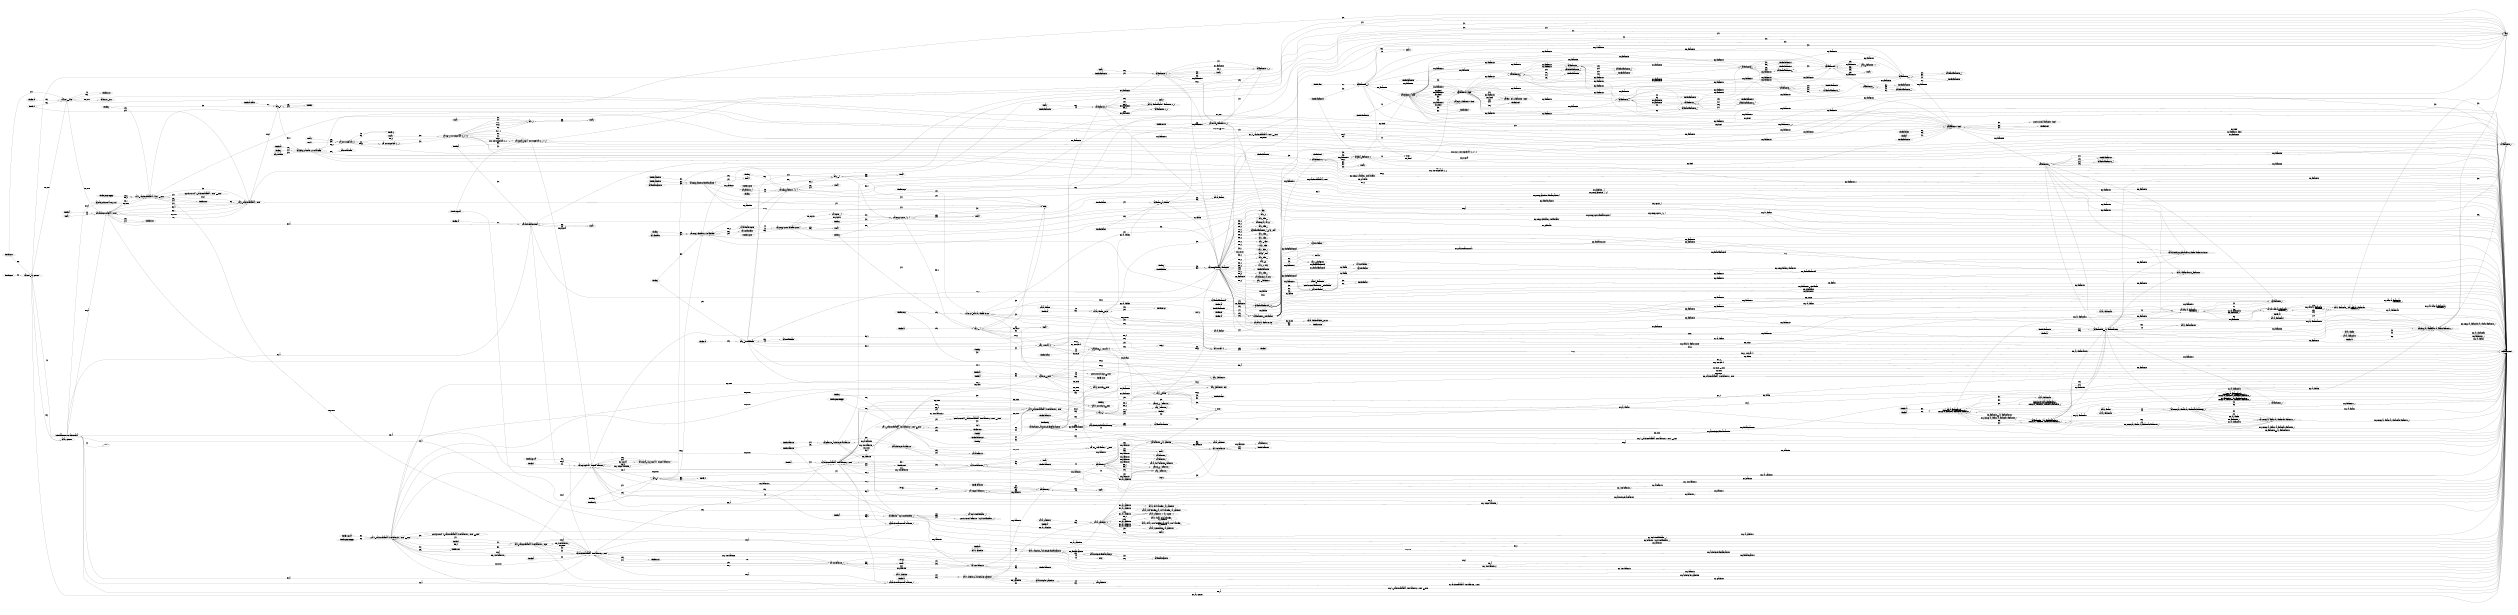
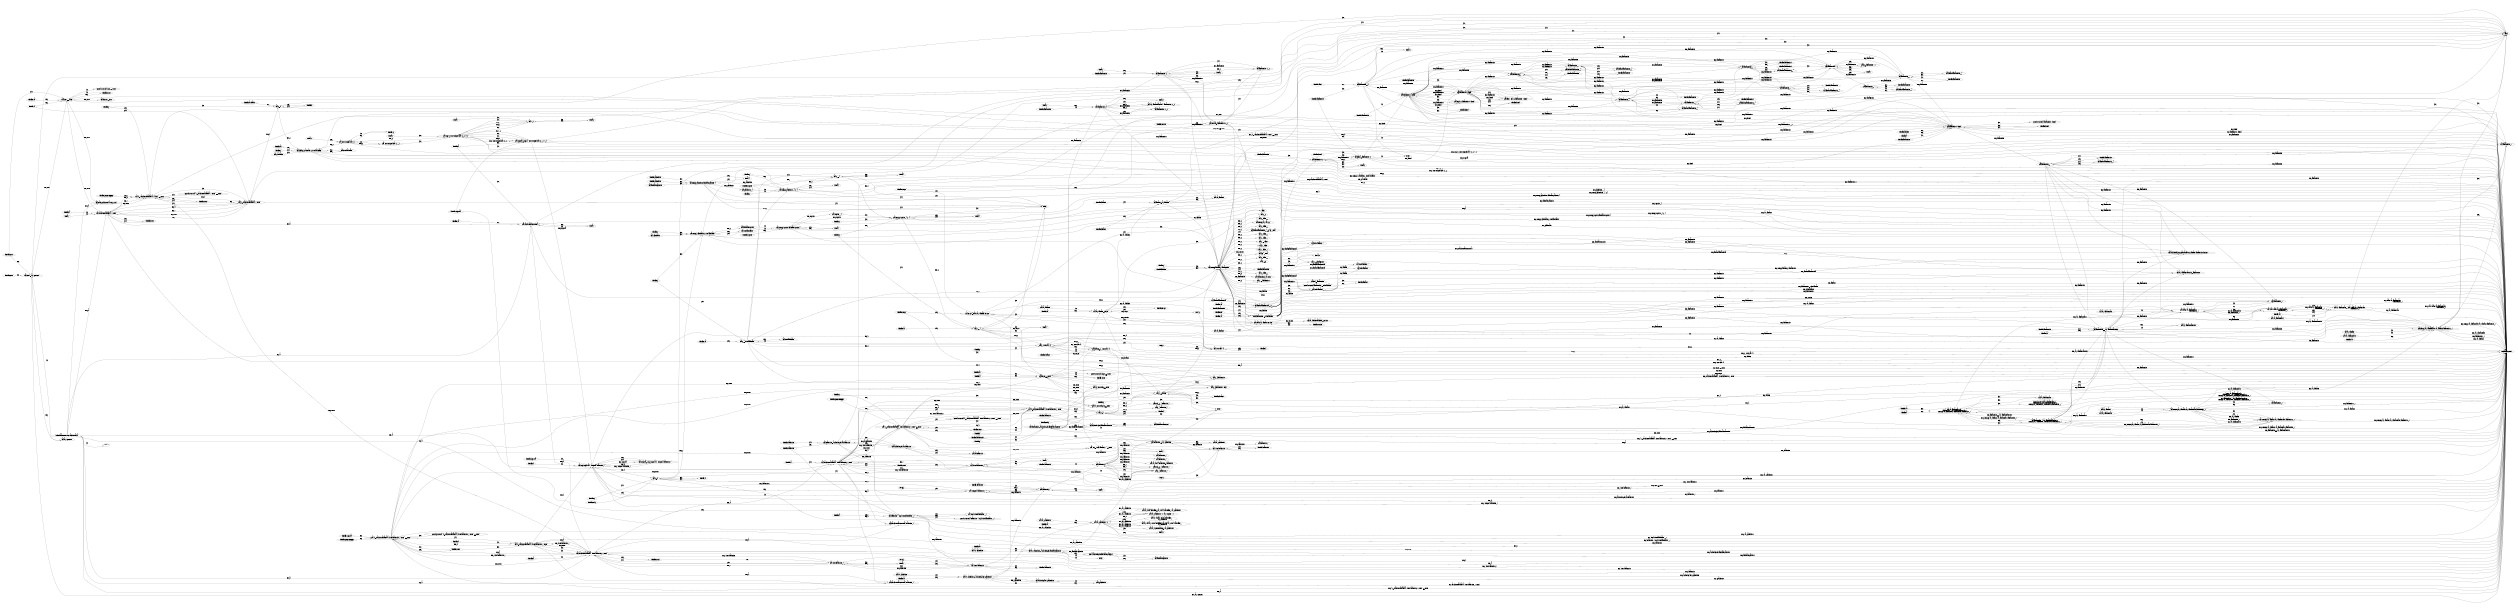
edge "(Call,filename_size = 0)" -> "(Call,filename_size >> 1)": label "DDG: rar_header.size" -> "DDG: filename_size"
node "(ControlStructure,if (sconv == NULL))": added
node "1000247": removed
edge "(Call,sconv == NULL)" -> "(Call,read_symlink_stored(a, entry, sconv))": added, label "DDG: sconv"
edge "(Call,sizeof(rar_header))" -> "(Call,memcpy(&rar_header, p, sizeof(rar_header)))": added, label "AST:"
edge "(Call,memcpy(&file_header, p, sizeof(file_header)))" -> "(Call,memcpy(packed_size + 4, p, 4))": now "(Call,memcpy(packed_size, file_header.pack_size, 4))" -> "(Call,memcpy(packed_size + 4, p, 4))"
node "(Call,__archive_cursor_ahead(a, 7, NULL))": label "(Call,__archive_cursor_ahead(a, 7, NULL))" -> "(Call,__archive_read_ahead(a, 7, NULL))"
node "(Call,start_header.unp_size)": label "(Call,start_header.unp_size)" -> "(Call,file_header.unp_size)"
edge "(Call,memcpy(filename, p, filename_size))" -> "(Call,filename[filename_size++] = p[cp] + extra)": label "DDG: p" -> "AST: "
edge "(Call,memcpy(filename, p, filename_size))" -> "(Call,p + offset + 1)": label "AST: p" -> "DDG: p"
node "(Call,p + 8 > endp)": removed
node "(Call,filename_size != strlen(filename))": label "(Call,filename_size != strlen(filename))" -> "(Block,filename_size != strlen(filename))"
edge "1001246" -> "(Call,(char*)realloc(rar->filename_save, filename_size + 1))": label "NULL: " -> "AST: "
edge "(Call,newptr = realloc(rar->filename, newsize))" -> "(MethodReturn,RET)": removed, label "DDG: realloc(rar->filename, newsize)"
edge "(Call,rar->filename = newptr)" -> "(MethodReturn,RET)": now "(Call,rar->filename = newptr)" -> "1001246"
edge "(Call,distance = p - (const char *)h)" -> "1000587": now "(Call,distance = p - (const char *)h)" -> "(Call,p - (const char *)h)"
edge "(Call,newptr == NULL)" -> "(Call,rar->sconv_utf8 == NULL)": reversed
node "(Call,file_header.name_size)": label "(Call,file_header.name_size)" -> "(Call,file_header.name_sconv)"
node "(Call,archive_le16dec(file_header.name_entry))": label "(Call,archive_le16dec(file_header.name_entry))" -> "(Call,archive_le16dec(file_header.name_size))"
edge "(Call,header_size = archive_le16dec(rar_header.size))" -> "(Call,archive_le16dec(rar_header.size))": added, label "CFG:"
edge "(Call,archive_le16dec(rar_header.size))" -> "(MethodReturn,RET)": label "DDG: rar_header.size" -> "DDG: sconv == NULL"
node "(Call,rar->dbo[0].start_offset + rar->packed_size)": removed
node "(Call,archive_le32dec(file_header.pack_size))": label "(Call,archive_le32dec(file_header.pack_size))" -> "(Literal,archive_le32dec(file_header.pack_size))"
